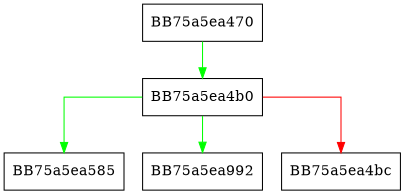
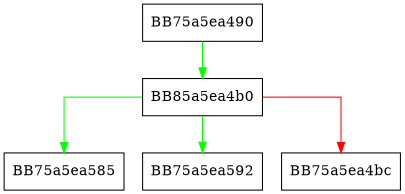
node "BB75a5ea470": label "BB75a5ea470" -> "BB75a5ea490"
node "BB75a5ea4b0": label "BB75a5ea4b0" -> "BB85a5ea4b0"
node "BB75a5ea992": label "BB75a5ea992" -> "BB75a5ea592"
